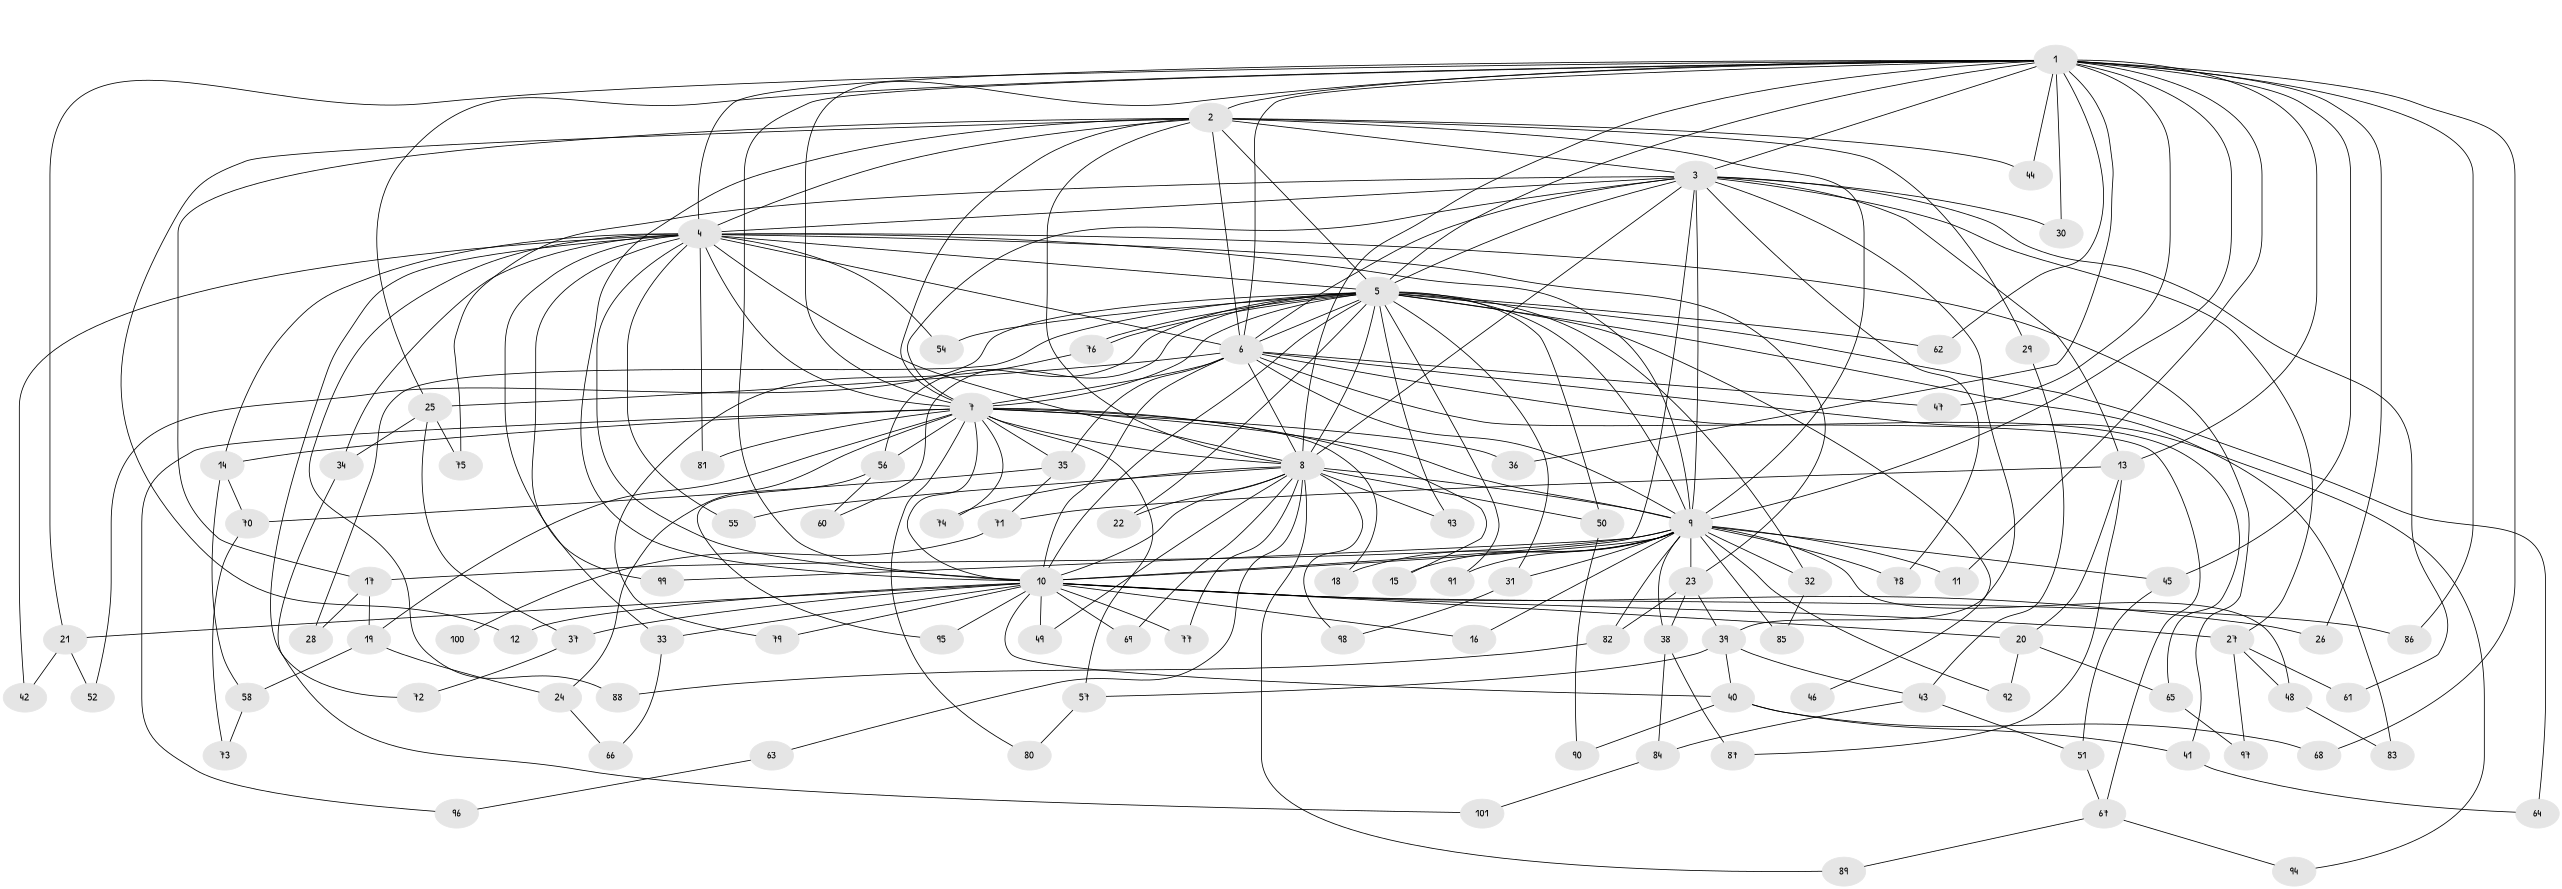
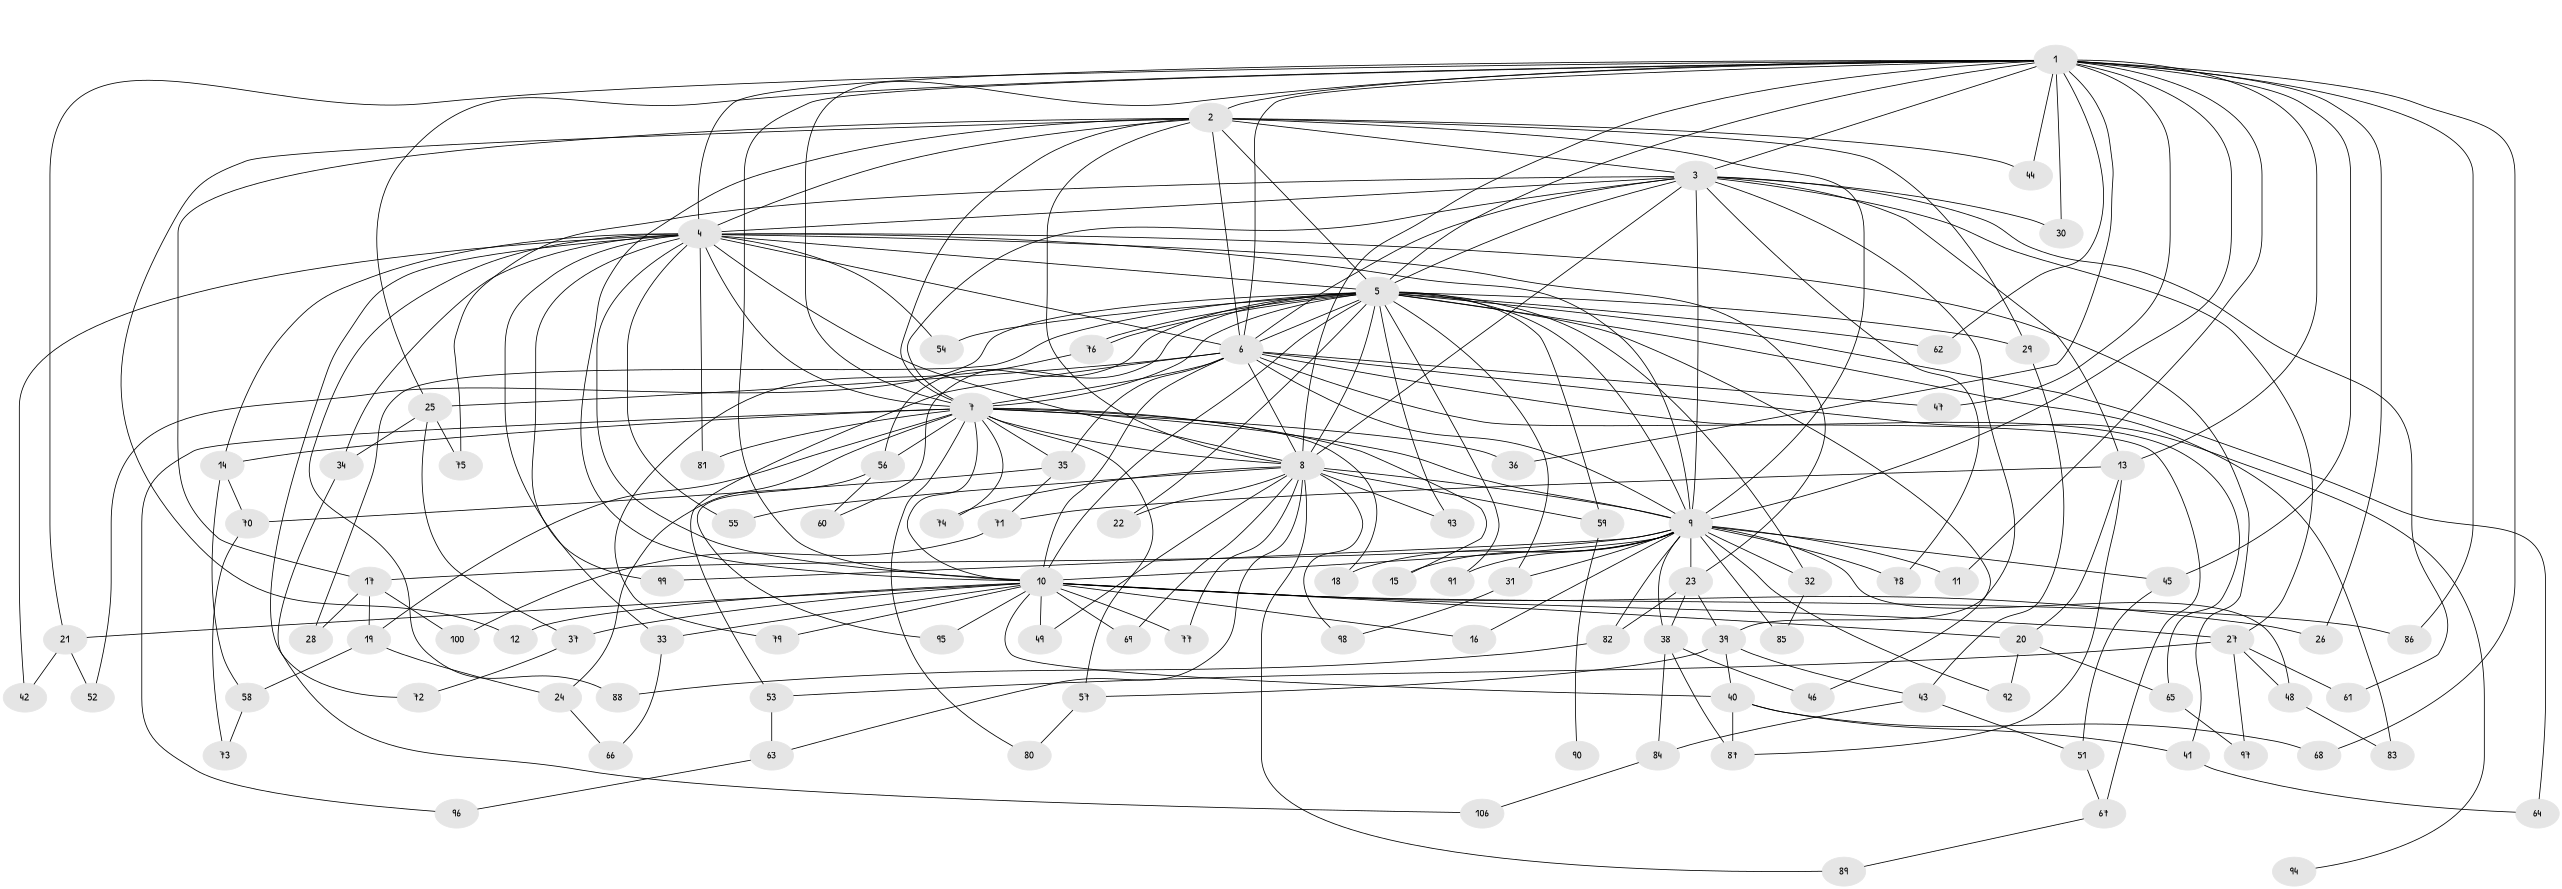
edge "5" -- "29": added
edge "8" -- "10": removed
node "50": label "50" -> "59"
edge "3" -- "10": removed
edge "17" -- "100": added
edge "38" -- "46": added
node "53": added
edge "40" -- "90": now "40" -- "87"
node "101": label "101" -> "106"
edge "67" -- "94": removed
